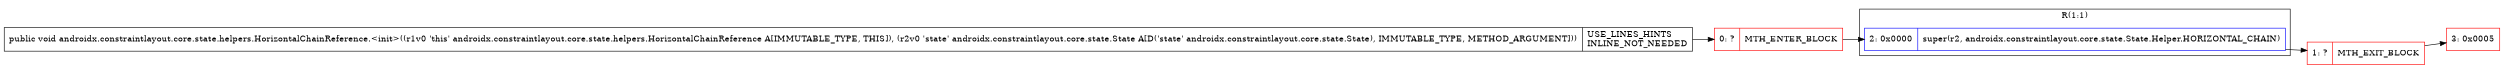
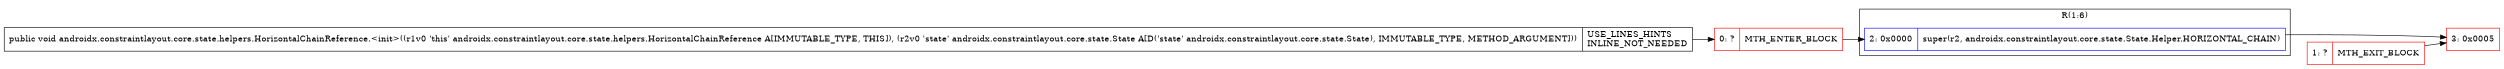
cluster "R(1:1)": label "R(1:1)" -> "R(1:6)"
edge "2: 0x0000" -> "1: ?": now "2: 0x0000" -> "3: 0x0005"
